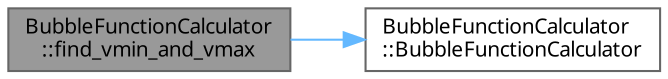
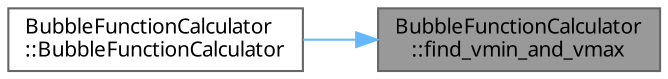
edge "BubbleFunctionCalculator ::find_vmin_and_vmax" -> "BubbleFunctionCalculator ::BubbleFunctionCalculator": reversed
